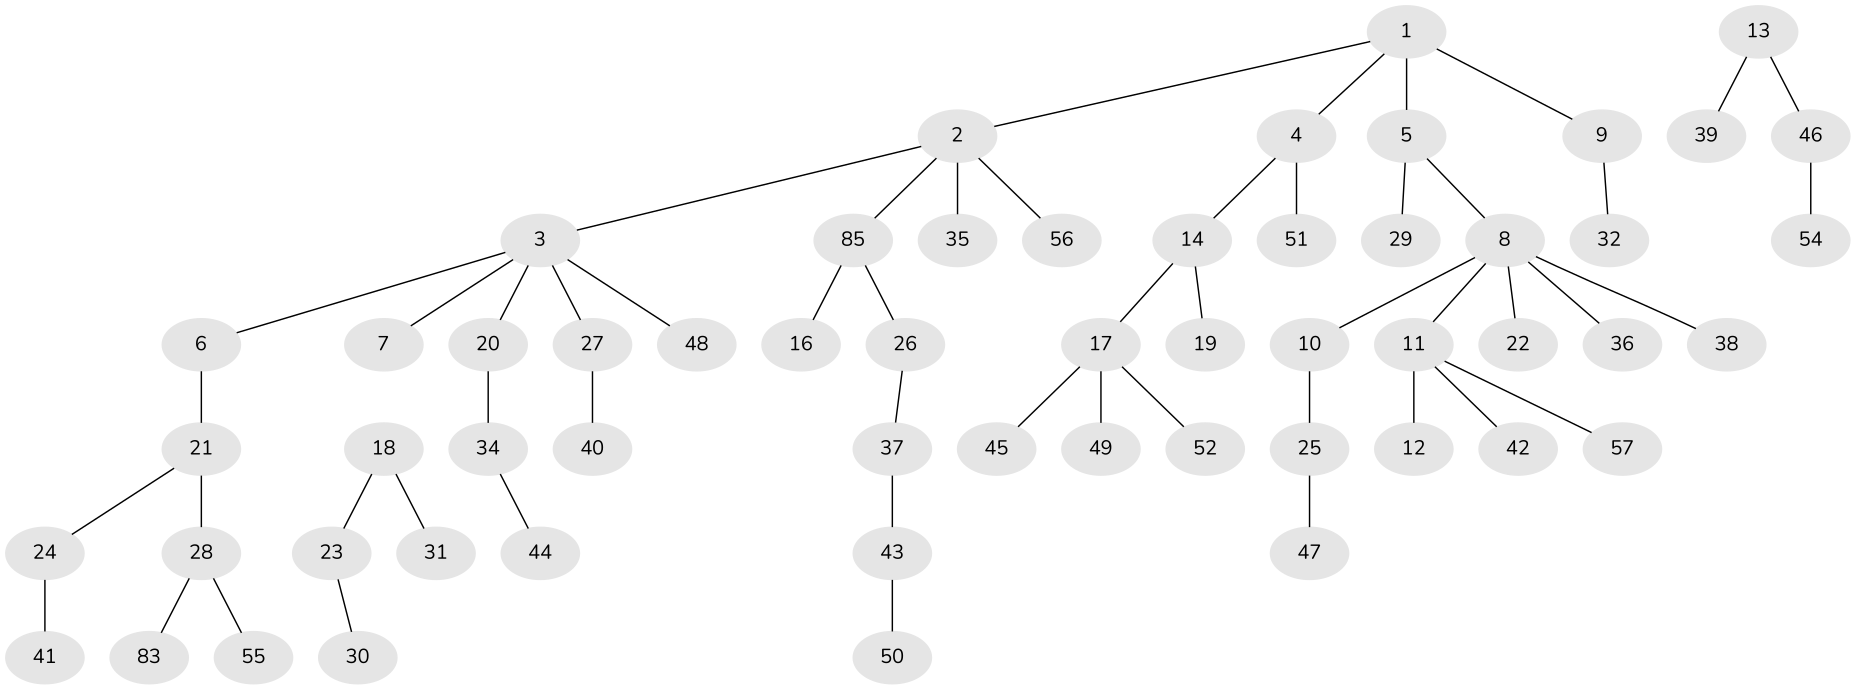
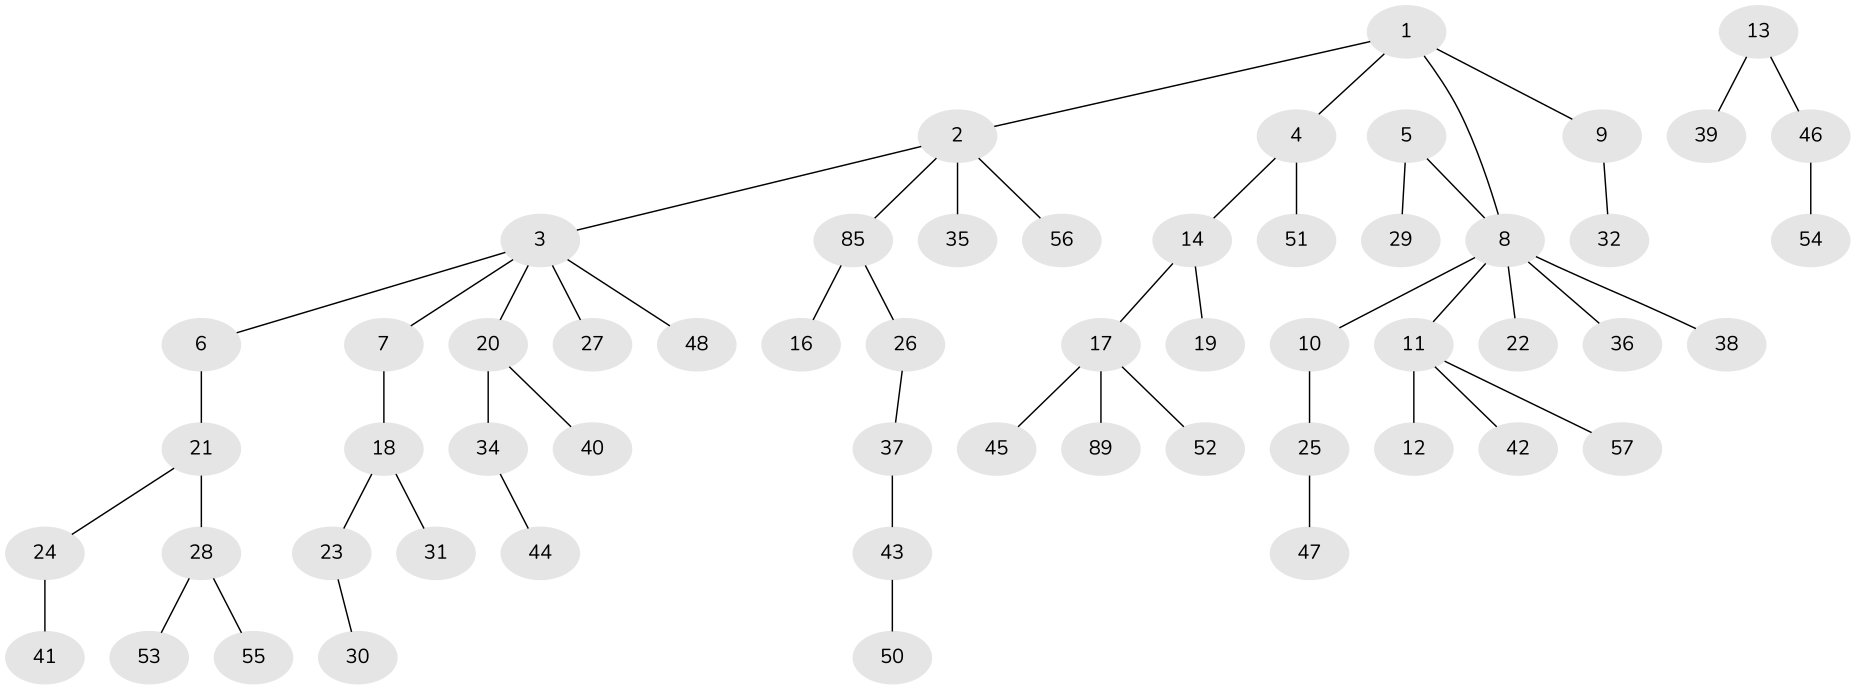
edge "1" -- "5": now "1" -- "8"
edge "7" -- "18": added
edge "27" -- "40": now "20" -- "40"
node "49": label "49" -> "89"
node "83": label "83" -> "53"
